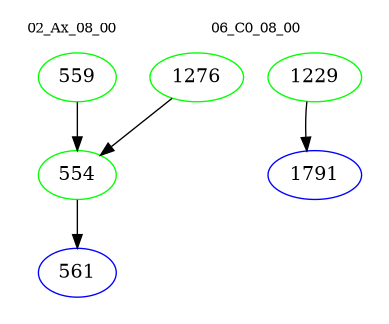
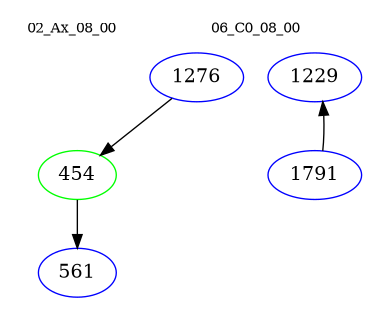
node "559": removed
node "1276": color green -> blue
node "1229": color green -> blue
edge "1229" -> "1791": reversed
node "554": label "554" -> "454"
